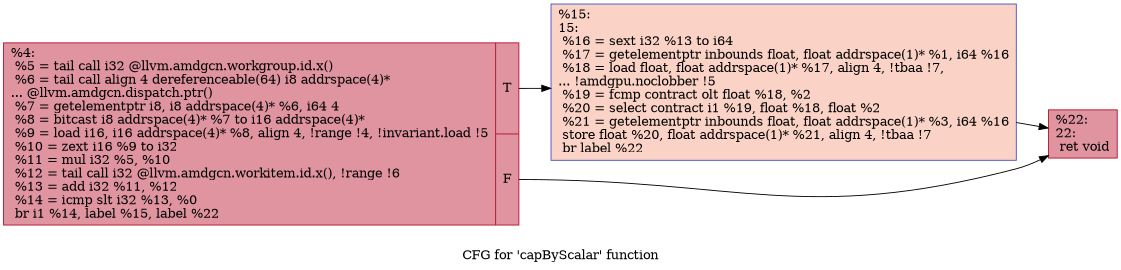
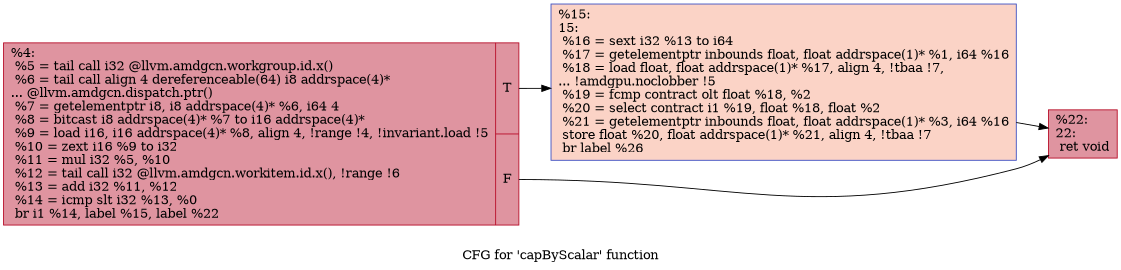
node "%15:": text "br label %22" -> "br label %26"
